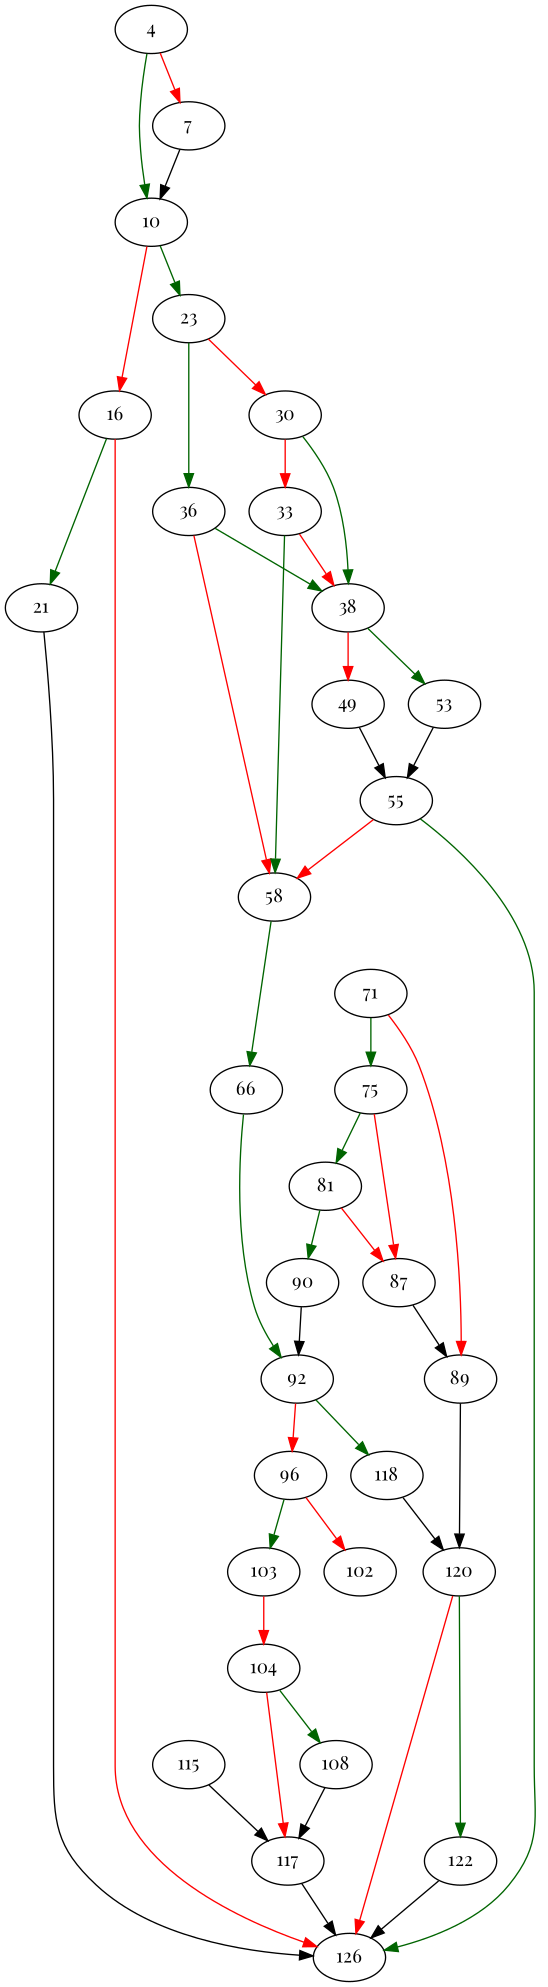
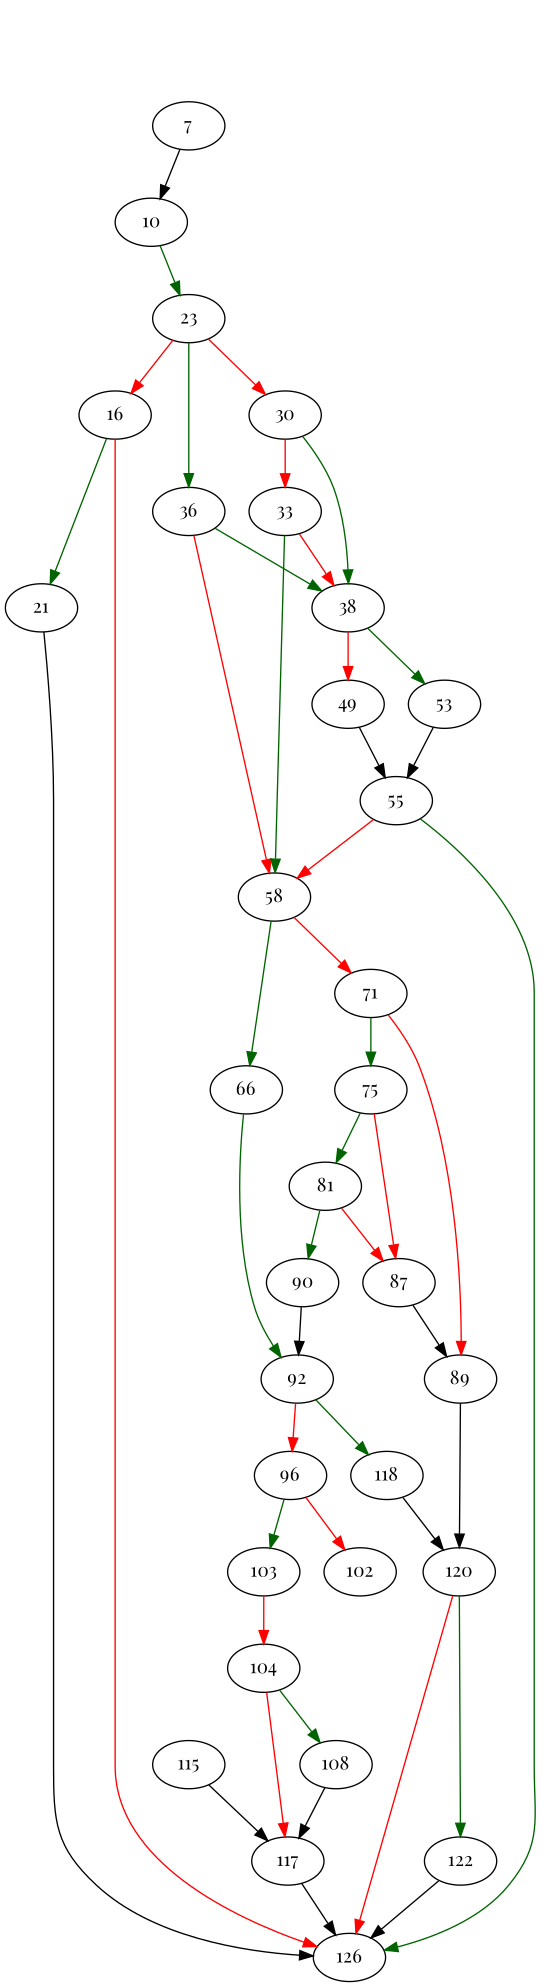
node "4": removed
edge "10" -> "16": now "23" -> "16"
edge "58" -> "71": added
